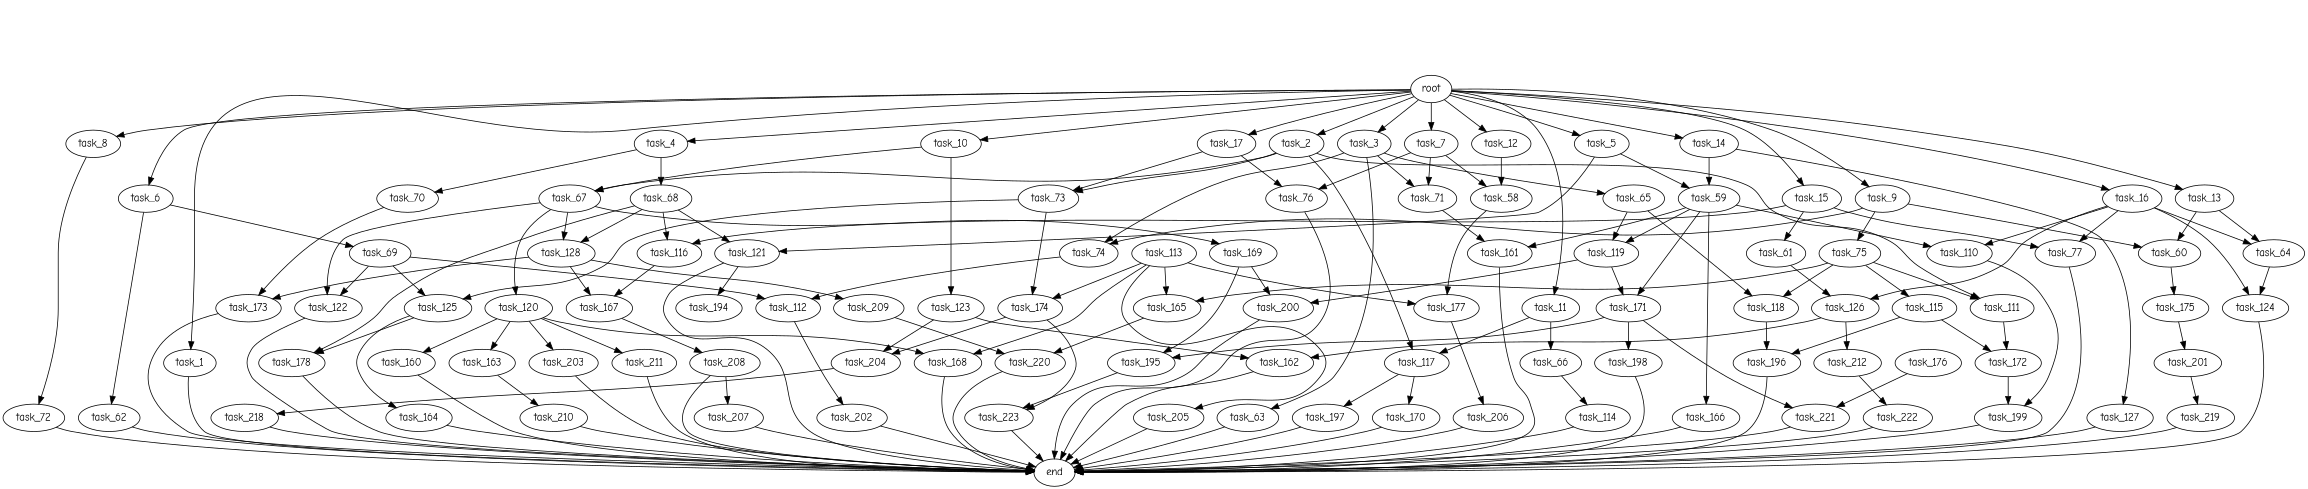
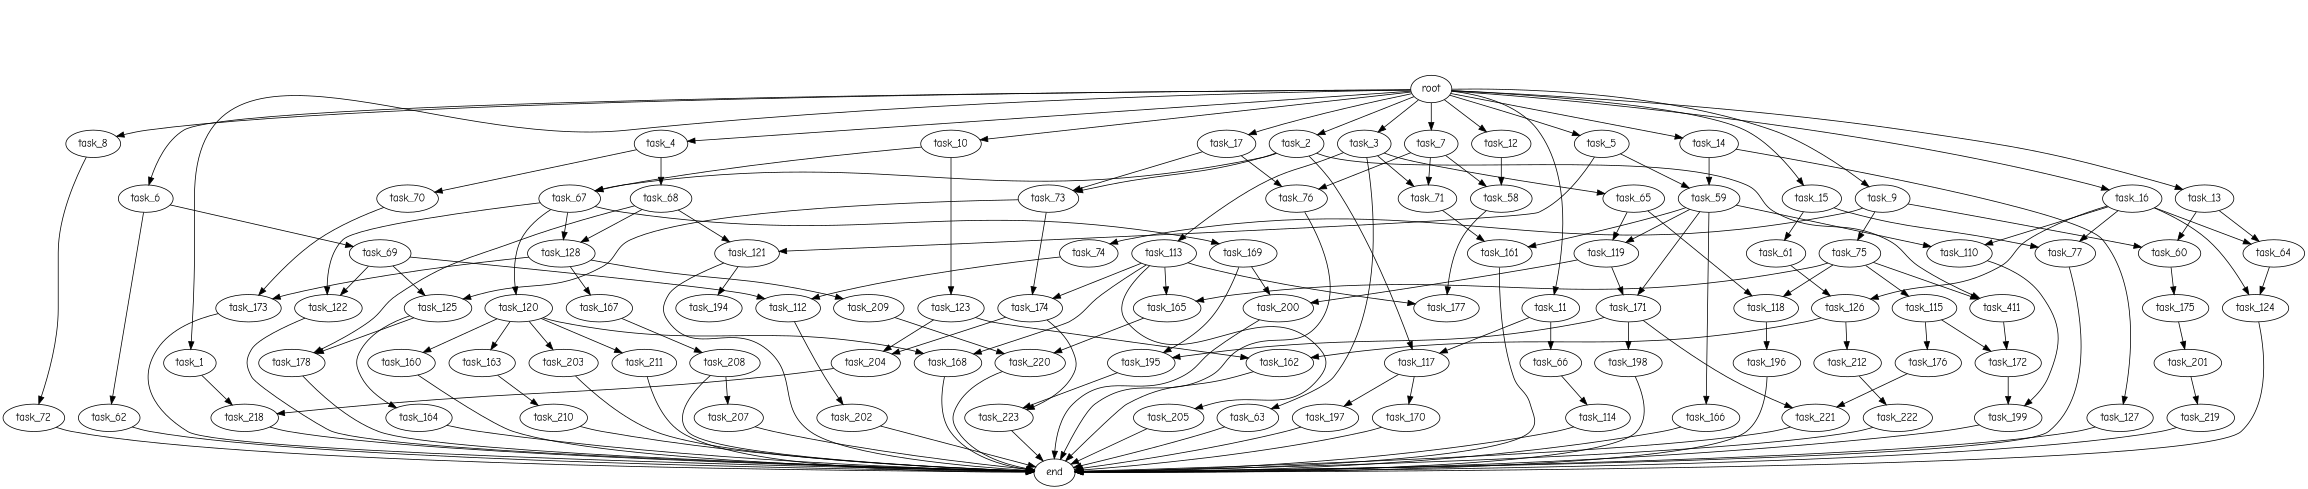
edge "task_3" -> "task_74": now "task_3" -> "task_113"
node "task_116": removed
node "task_111": label "task_111" -> "task_411"
edge "task_115" -> "task_196": now "task_115" -> "task_176"
node "task_206": removed
edge "task_1" -> "end": now "task_1" -> "task_218"
